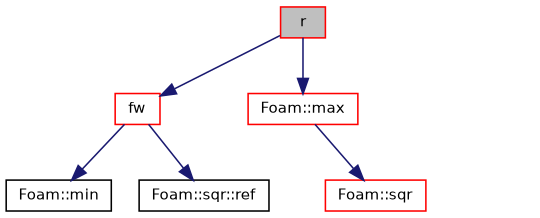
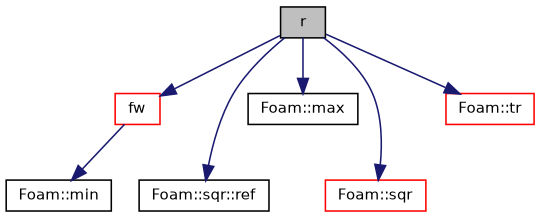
node "r": color red -> black
node "Foam::max": color red -> black
node "Foam::tr": added
edge "fw" -> "Foam::sqr::ref": now "r" -> "Foam::sqr::ref"
edge "Foam::max" -> "Foam::sqr": now "r" -> "Foam::sqr"
